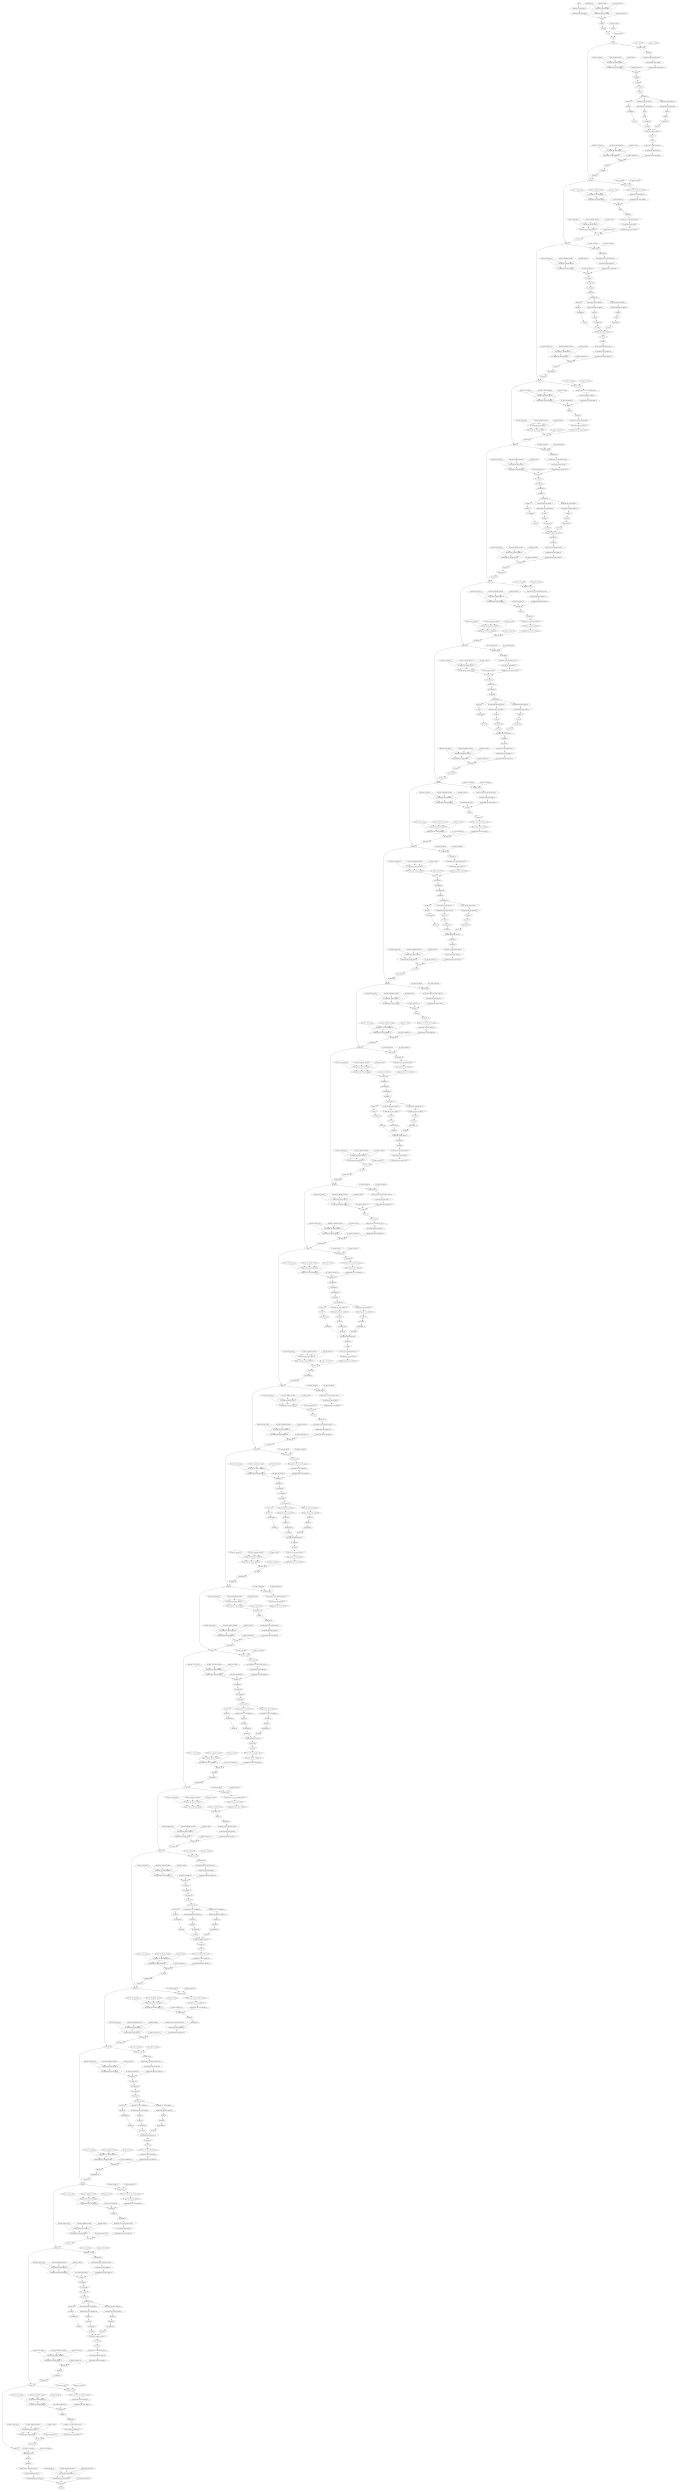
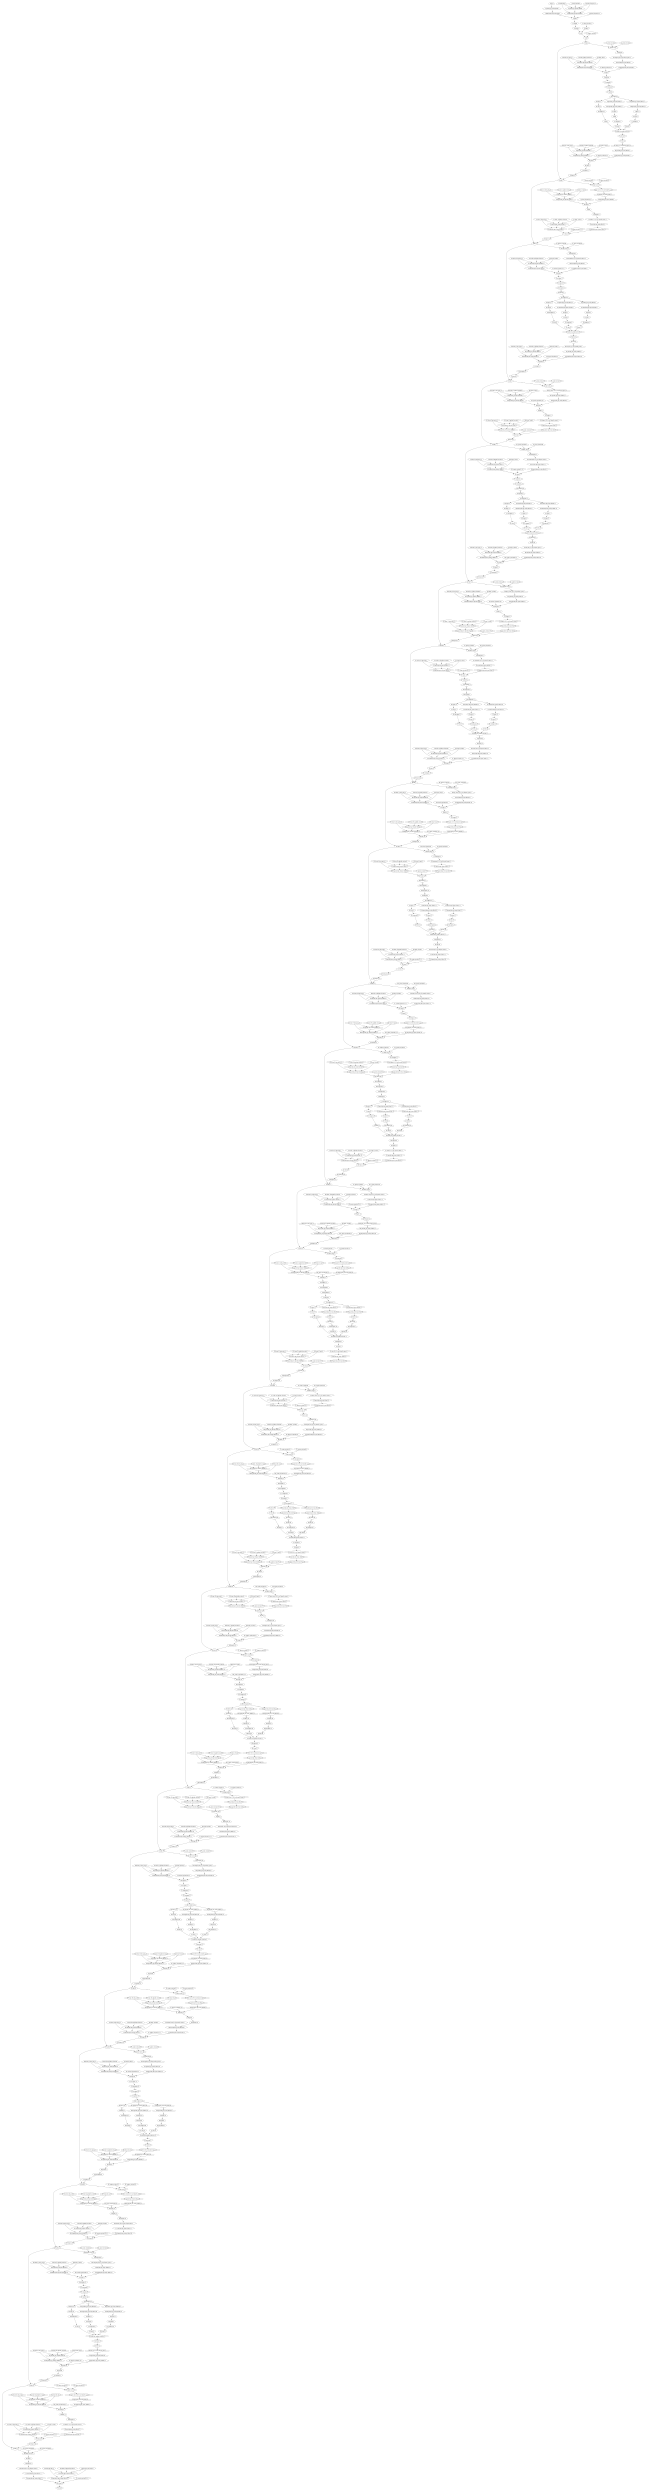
node "854 _param_constant129_0_0": removed
